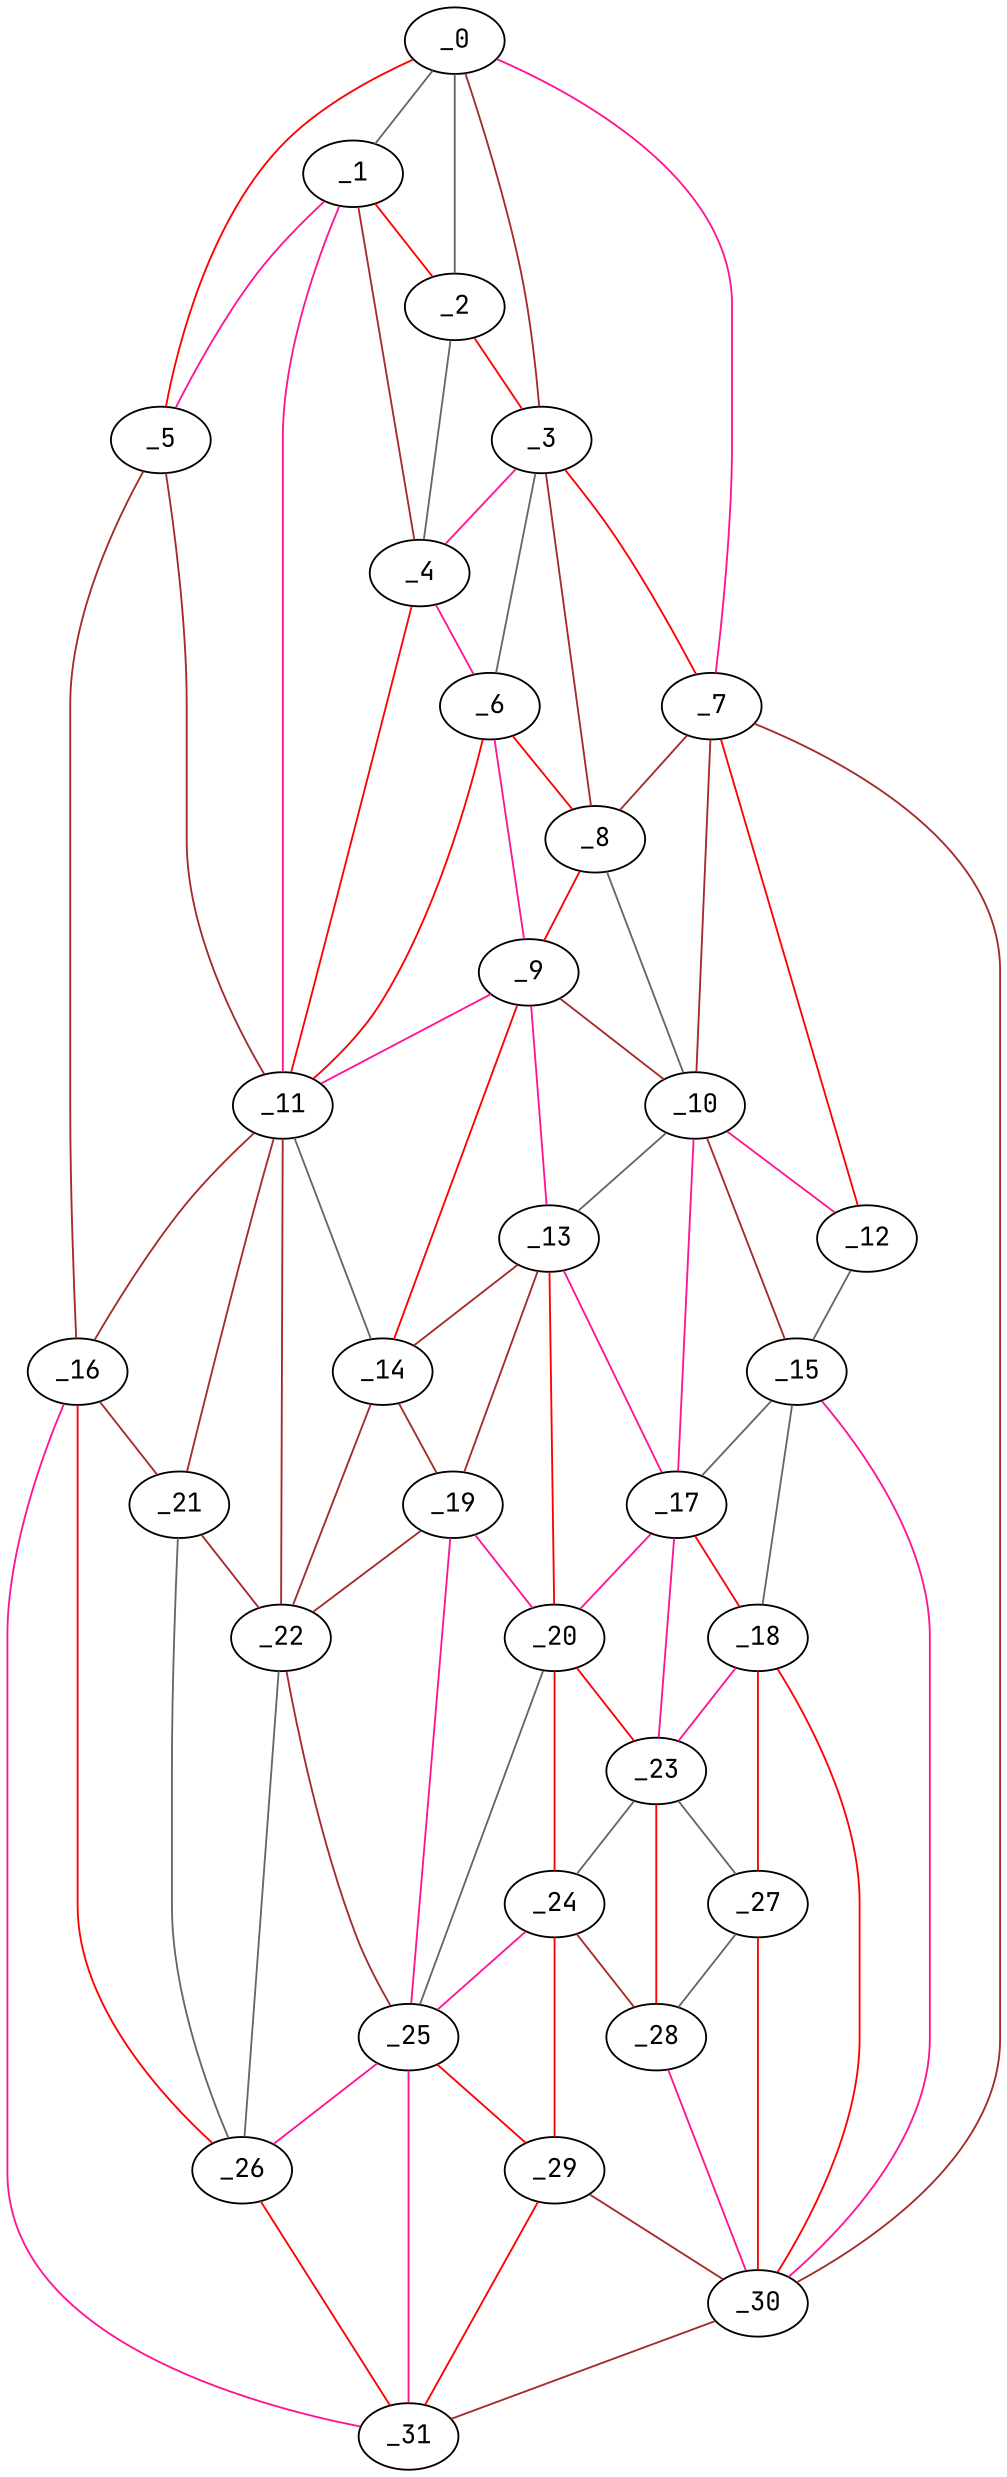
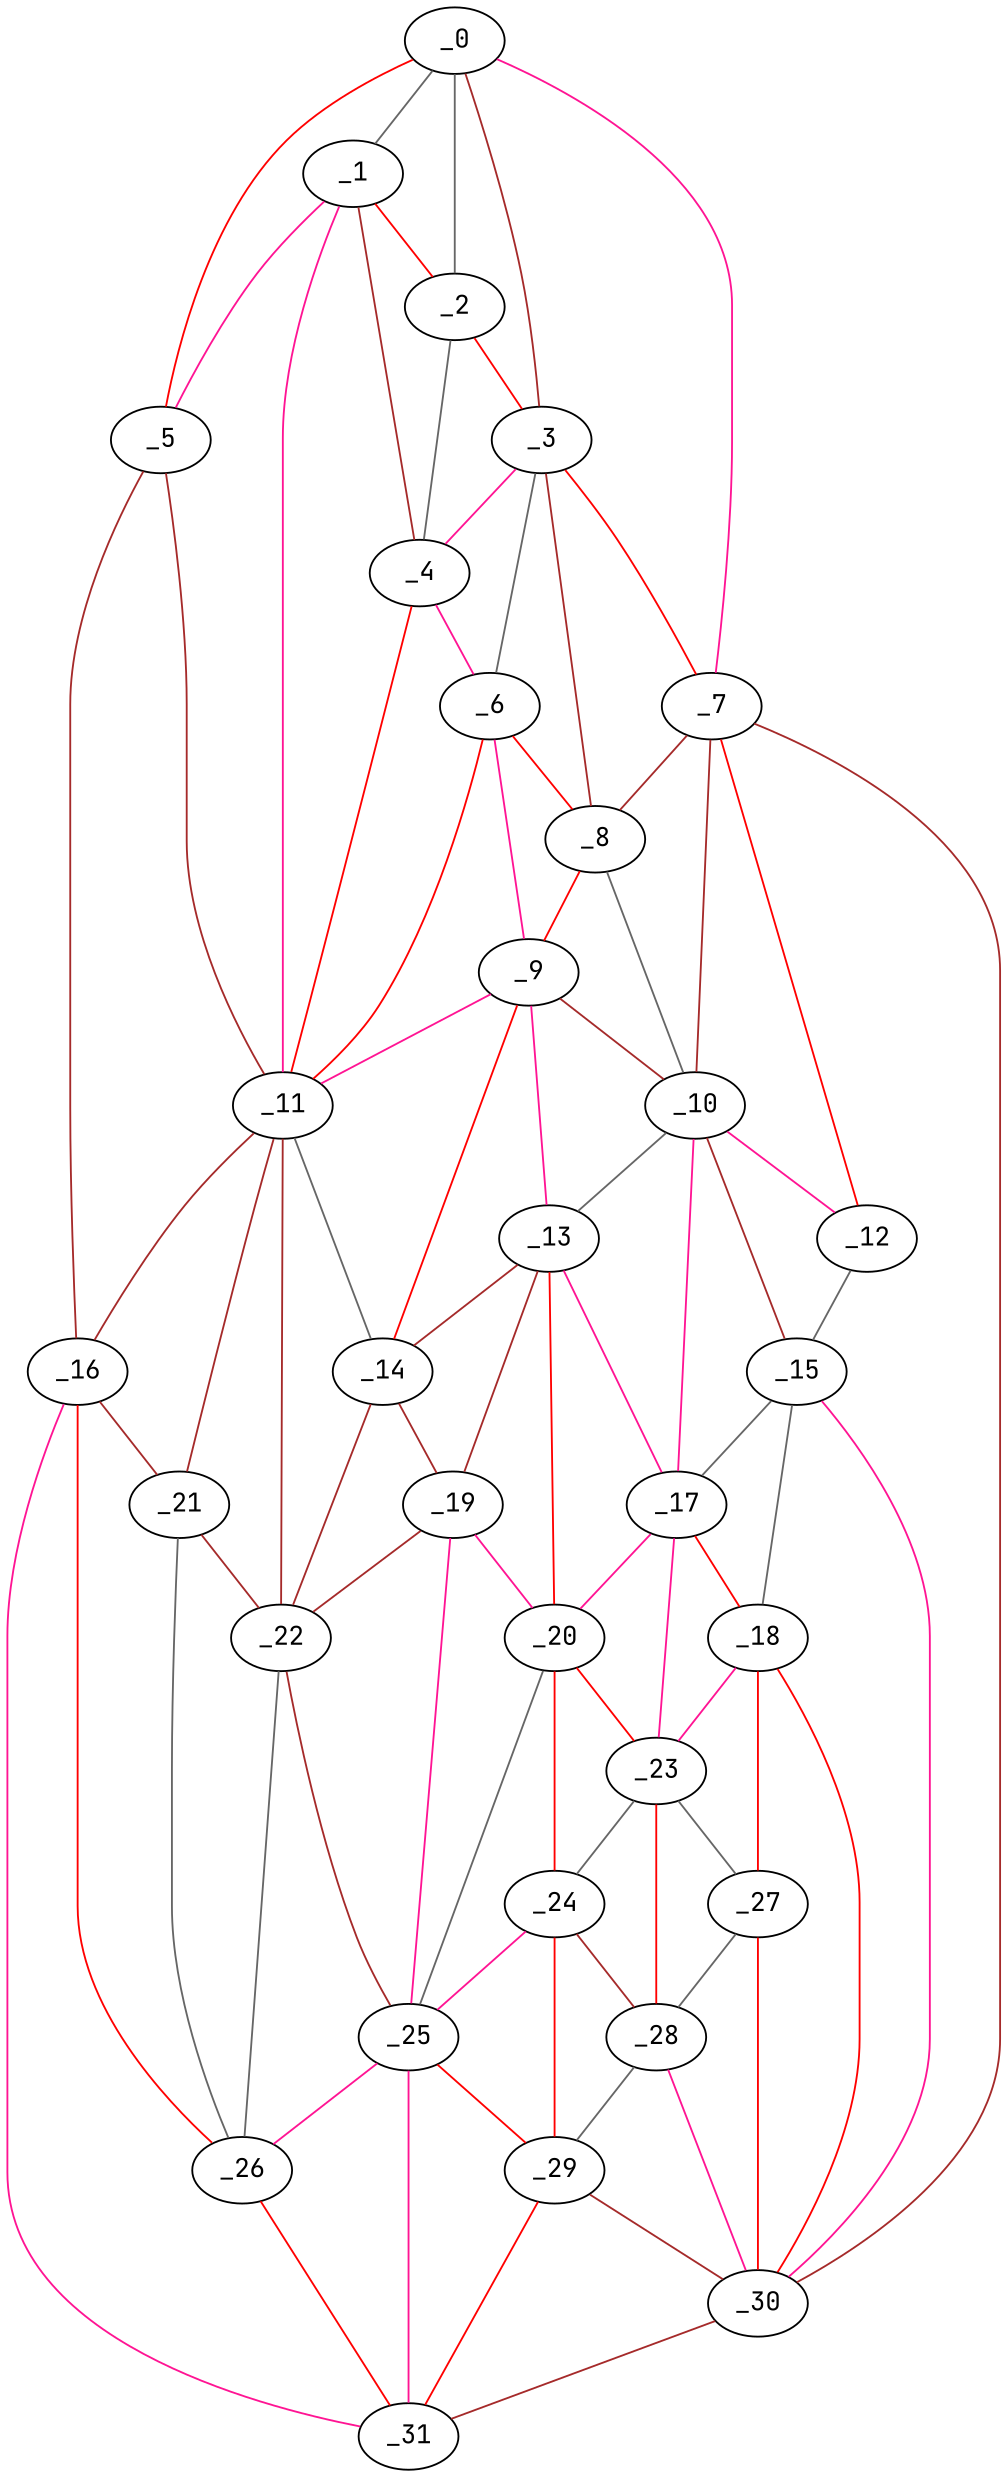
edge "_28" -- "_29": added
